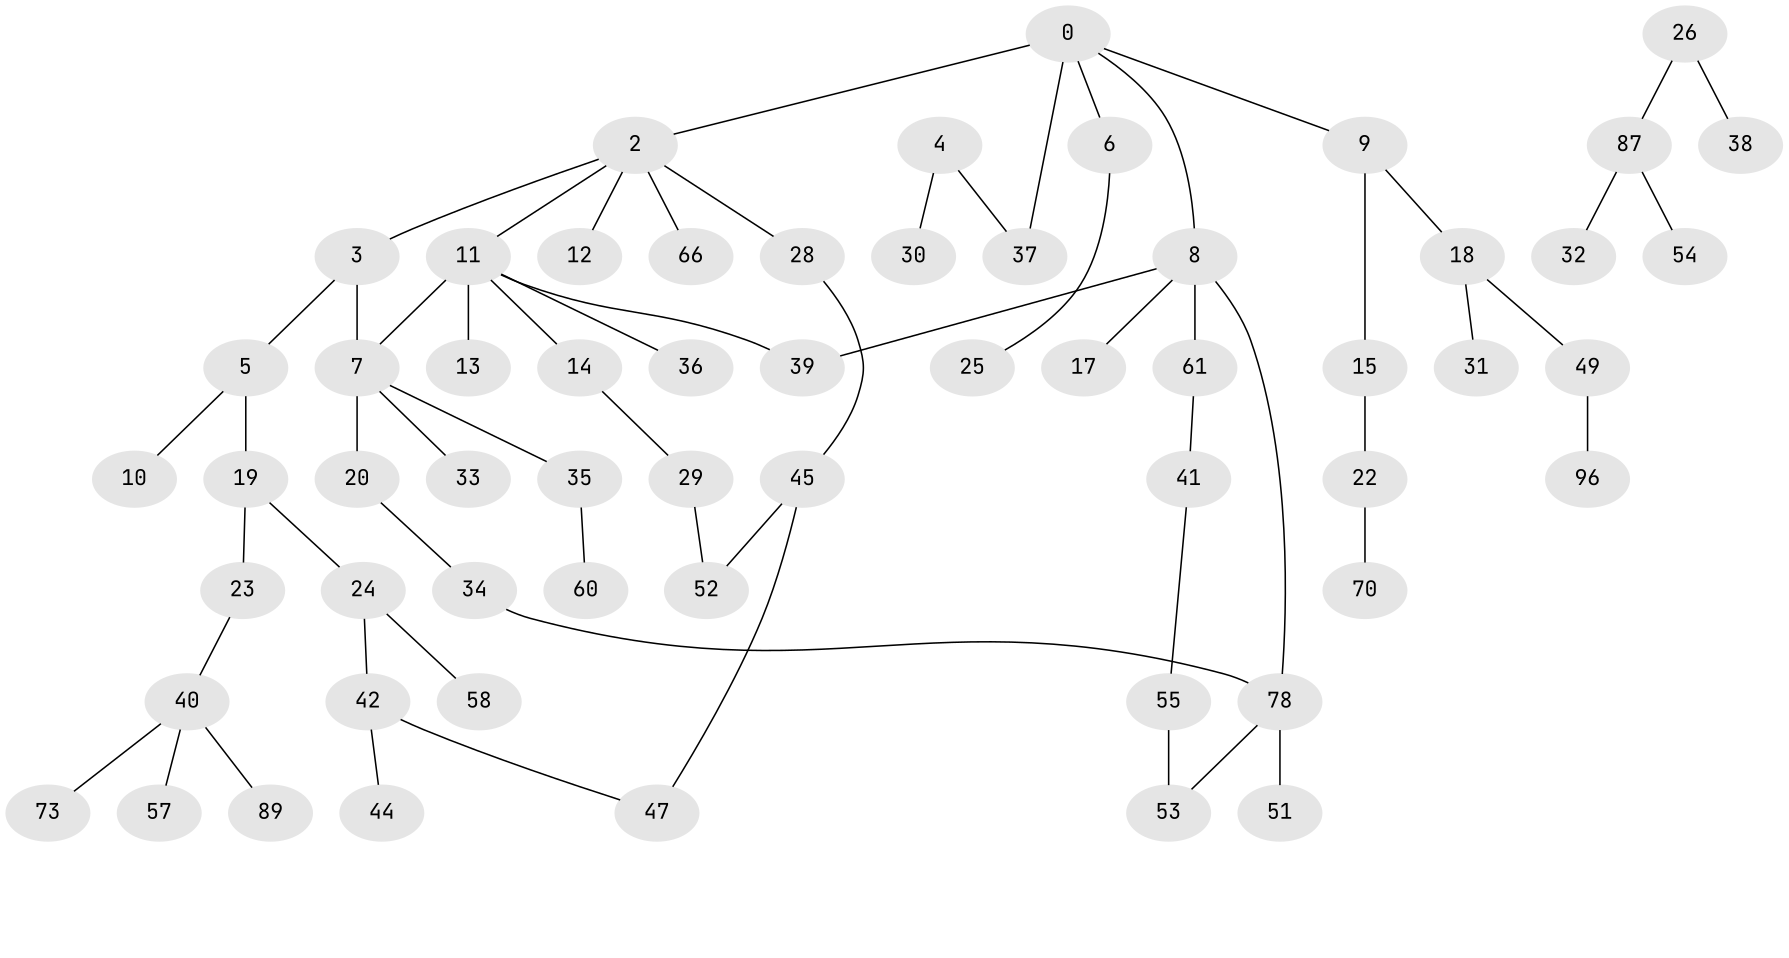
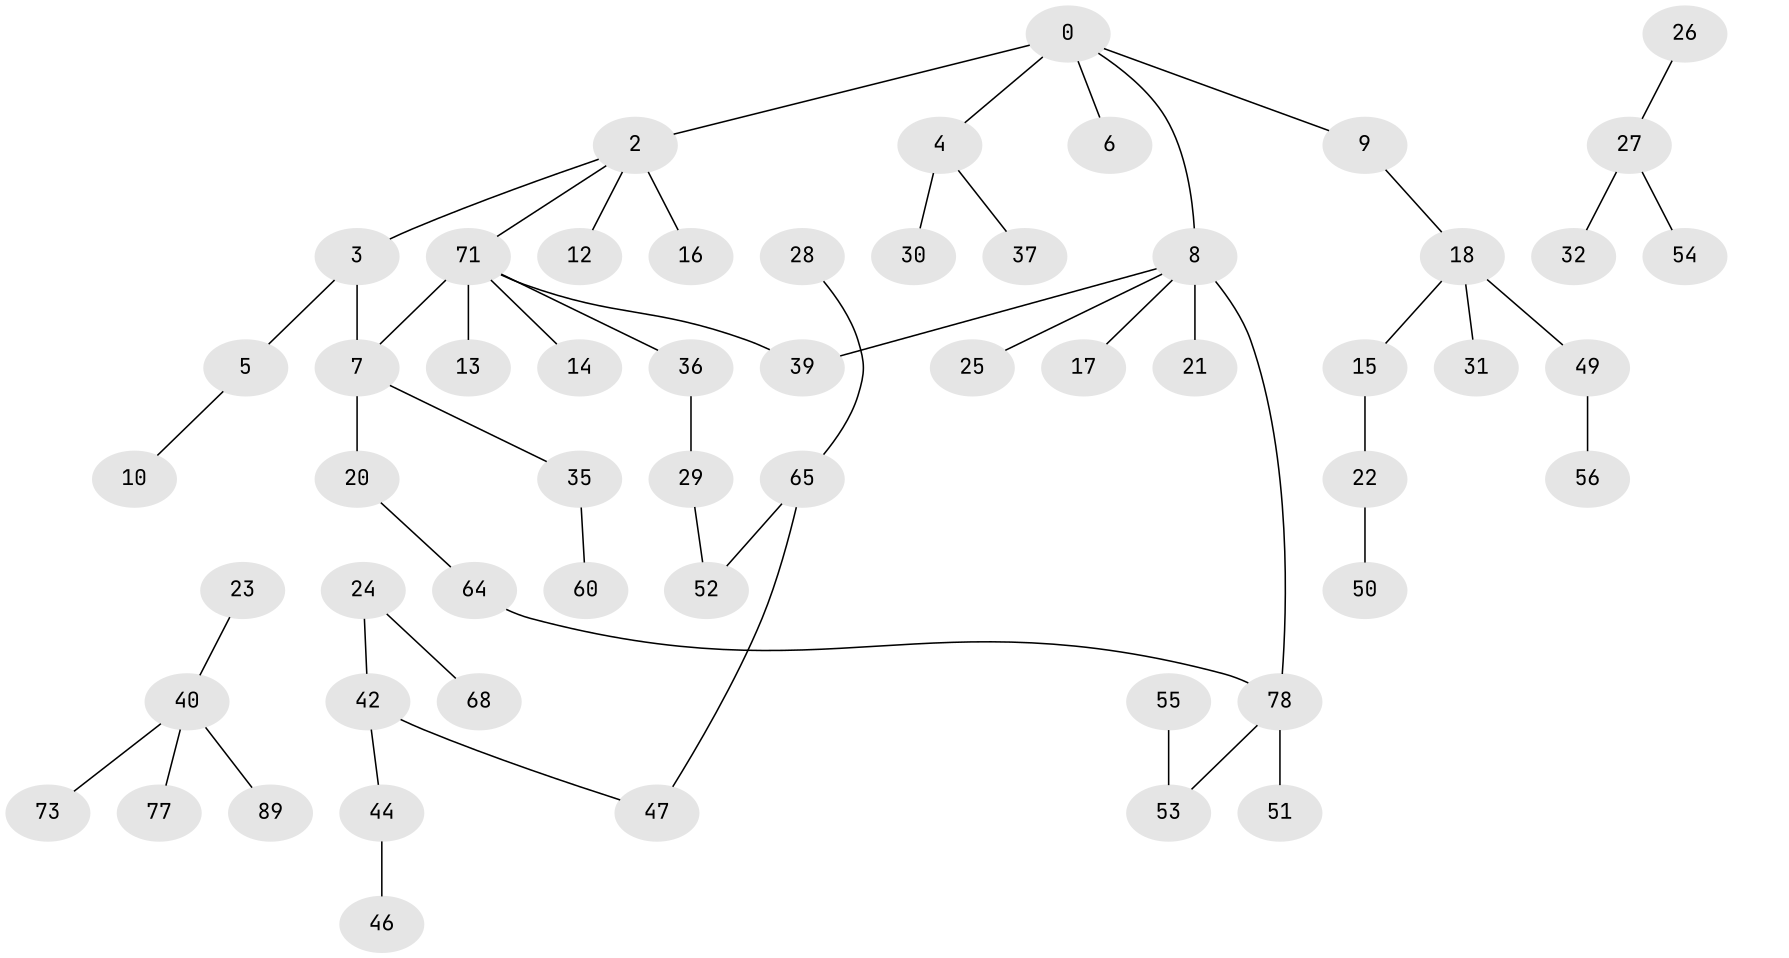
edge "0" -- "37": now "0" -- "4"
node "87": label "87" -> "27"
node "38": removed
edge "2" -- "28": removed
node "11": label "11" -> "71"
node "66": label "66" -> "16"
edge "9" -- "15": now "18" -- "15"
edge "6" -- "25": now "8" -- "25"
node "61": label "61" -> "21"
edge "14" -- "29": now "36" -- "29"
node "19": removed
node "33": removed
node "45": label "45" -> "65"
node "41": removed
node "96": label "96" -> "56"
node "34": label "34" -> "64"
node "70": label "70" -> "50"
node "58": label "58" -> "68"
node "57": label "57" -> "77"
node "46": added
